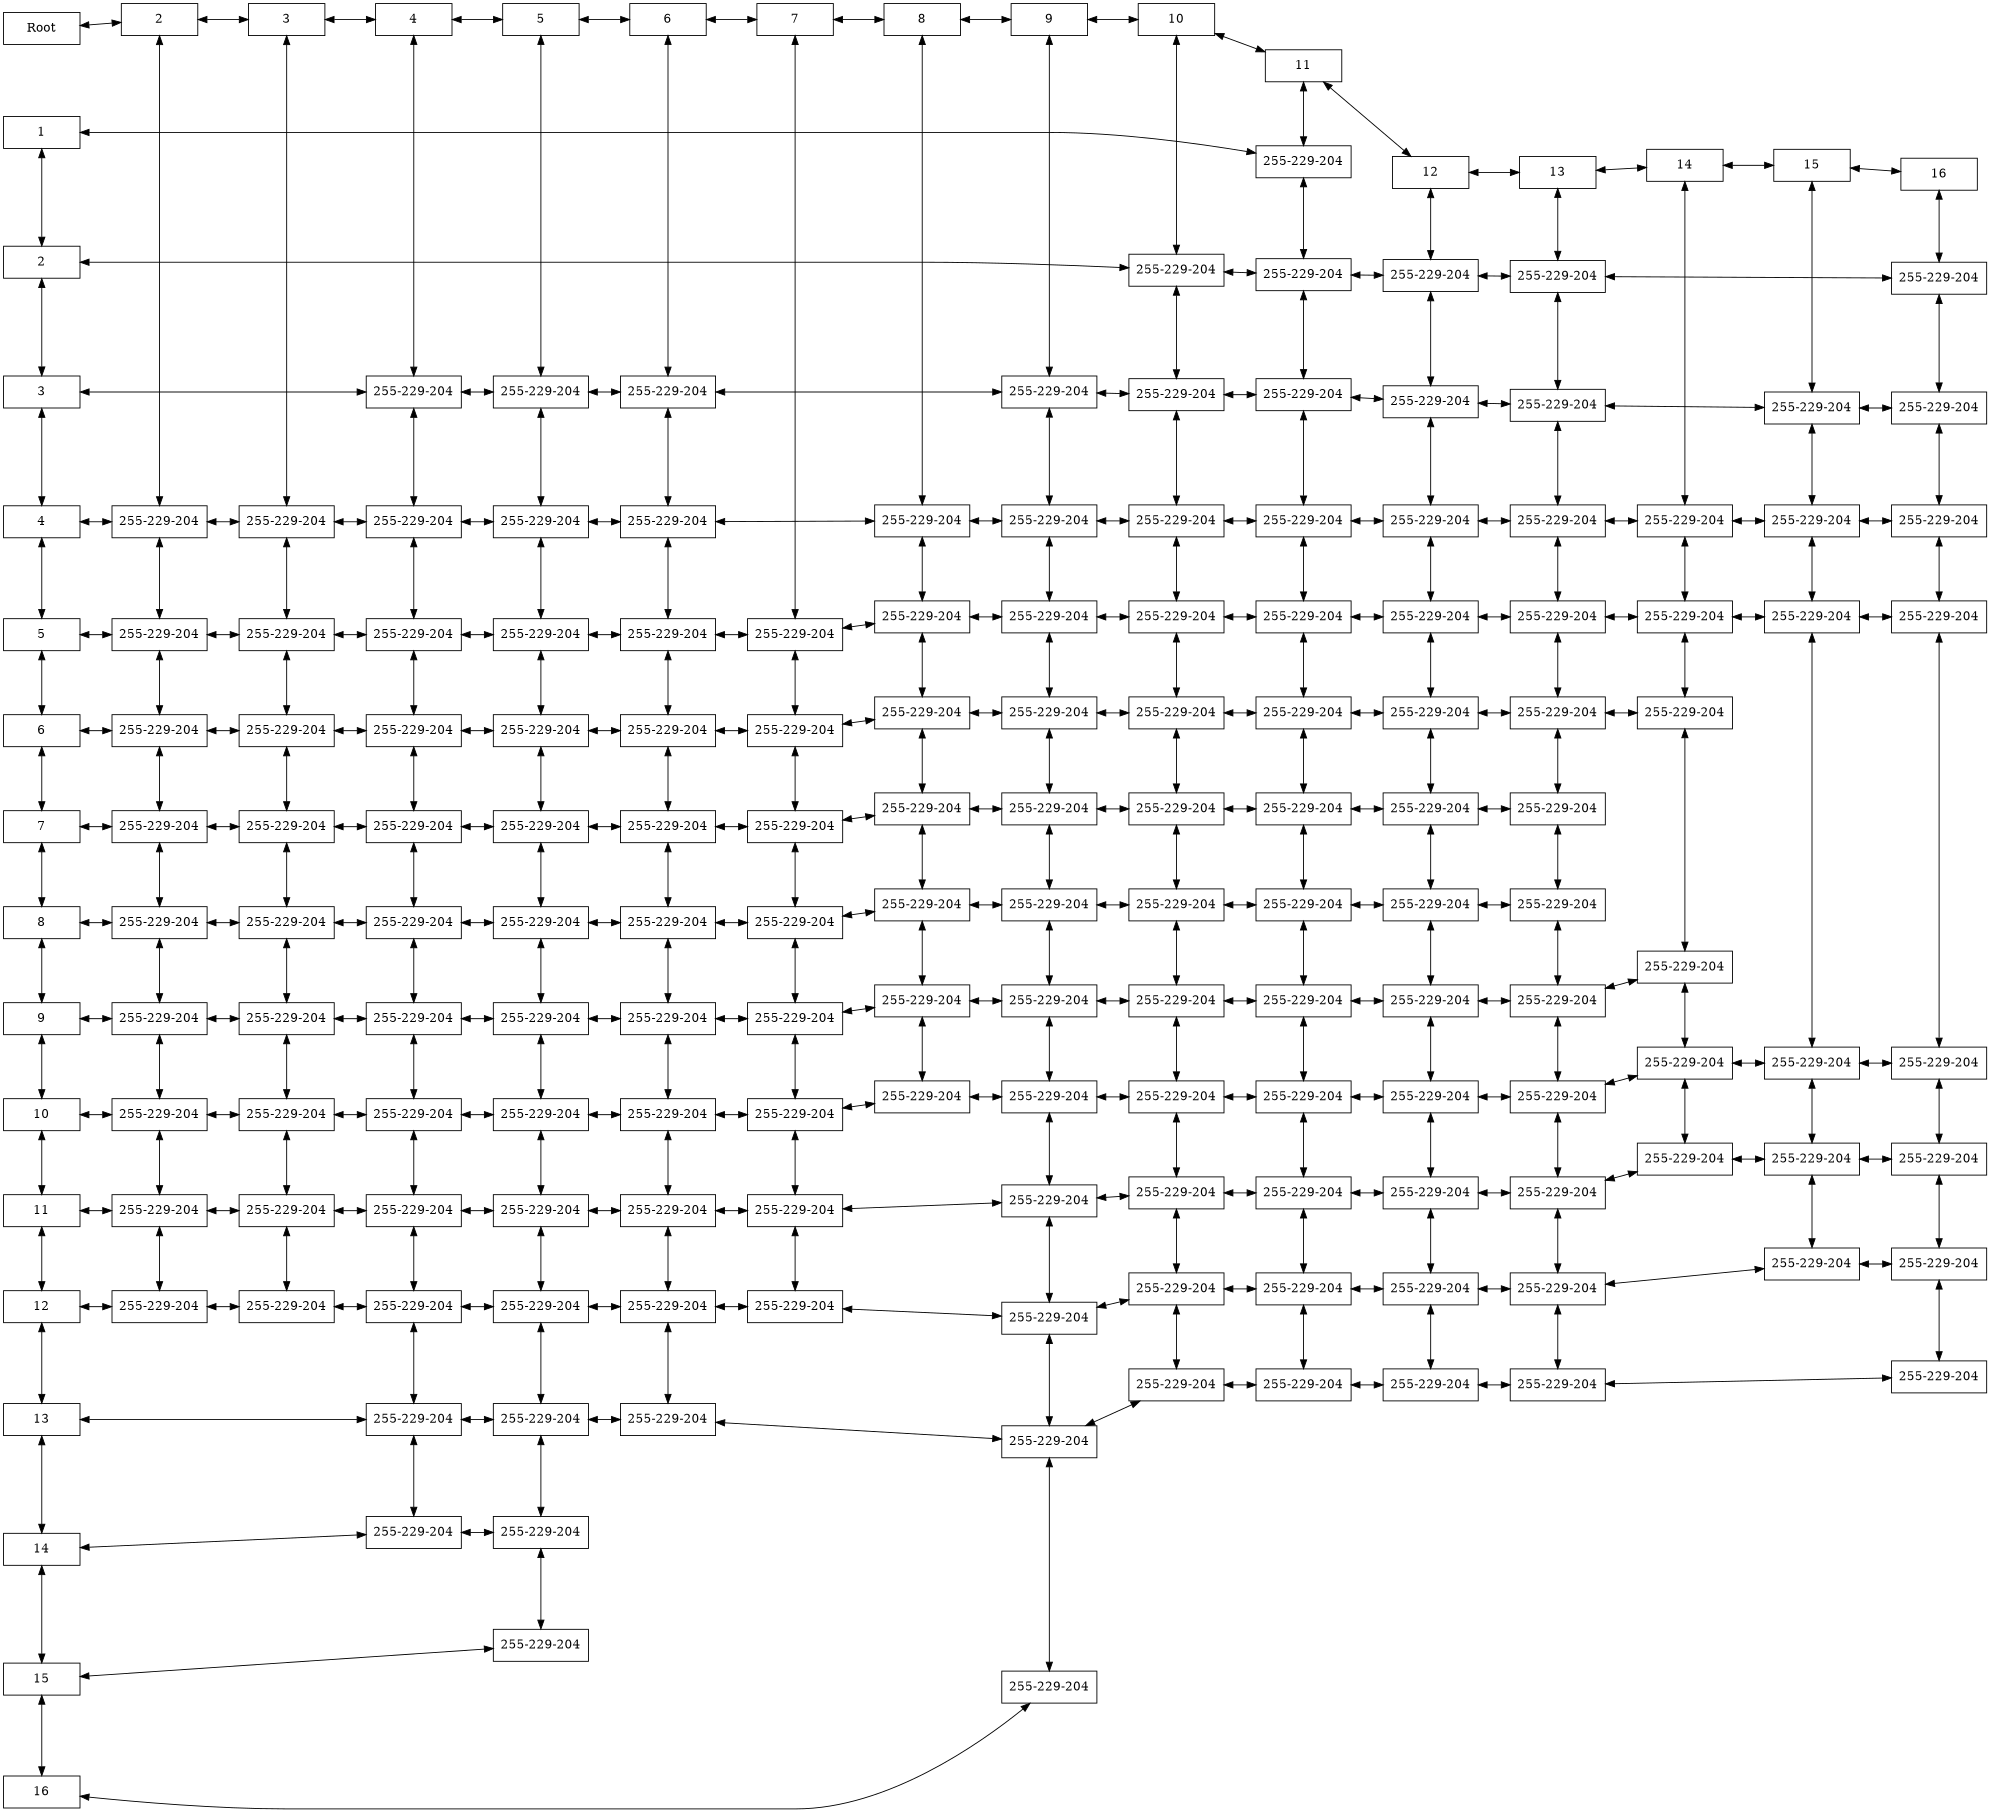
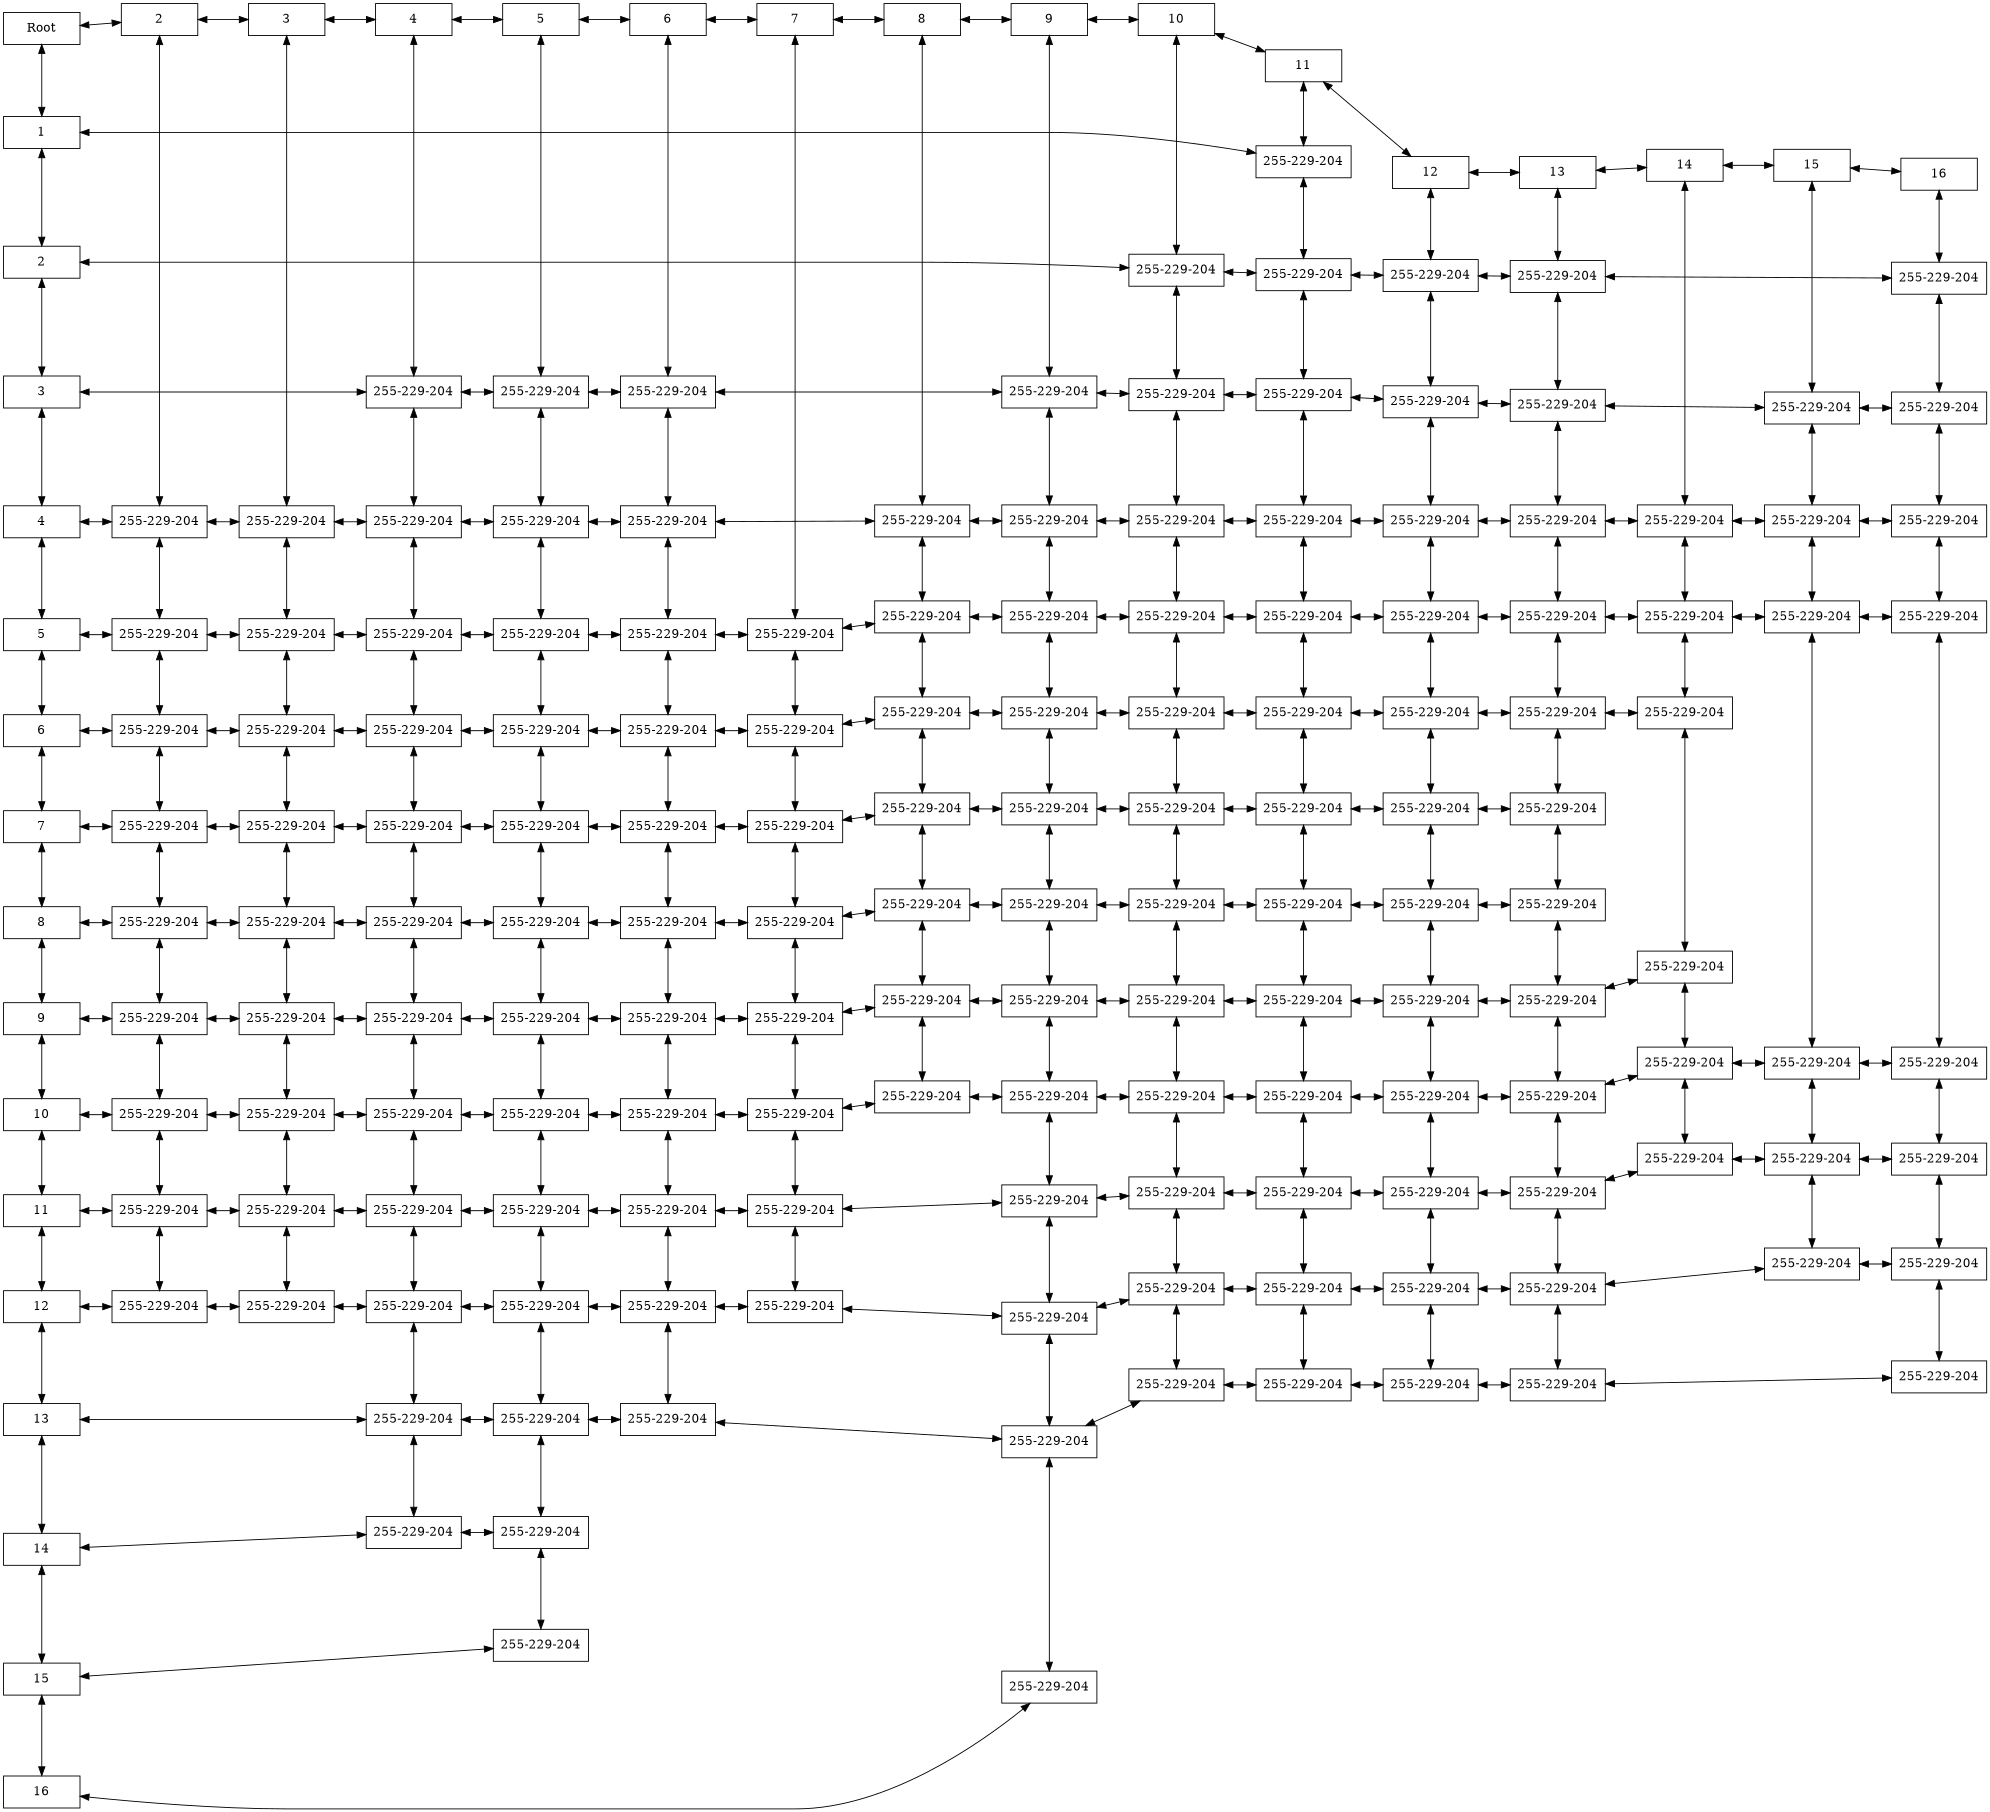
edge "Root" -- "1": added
